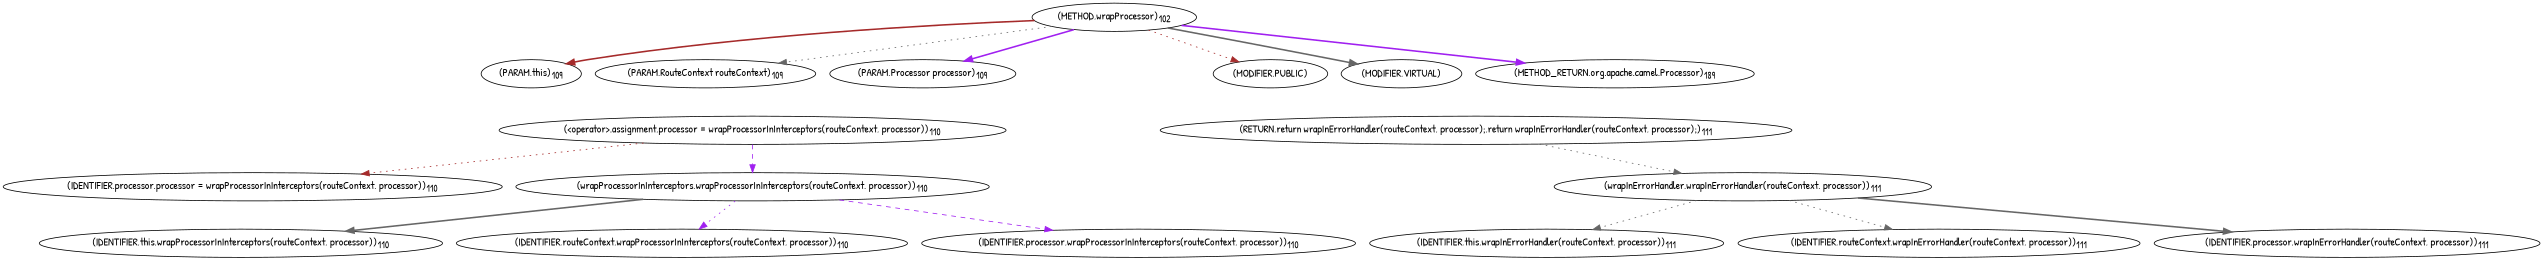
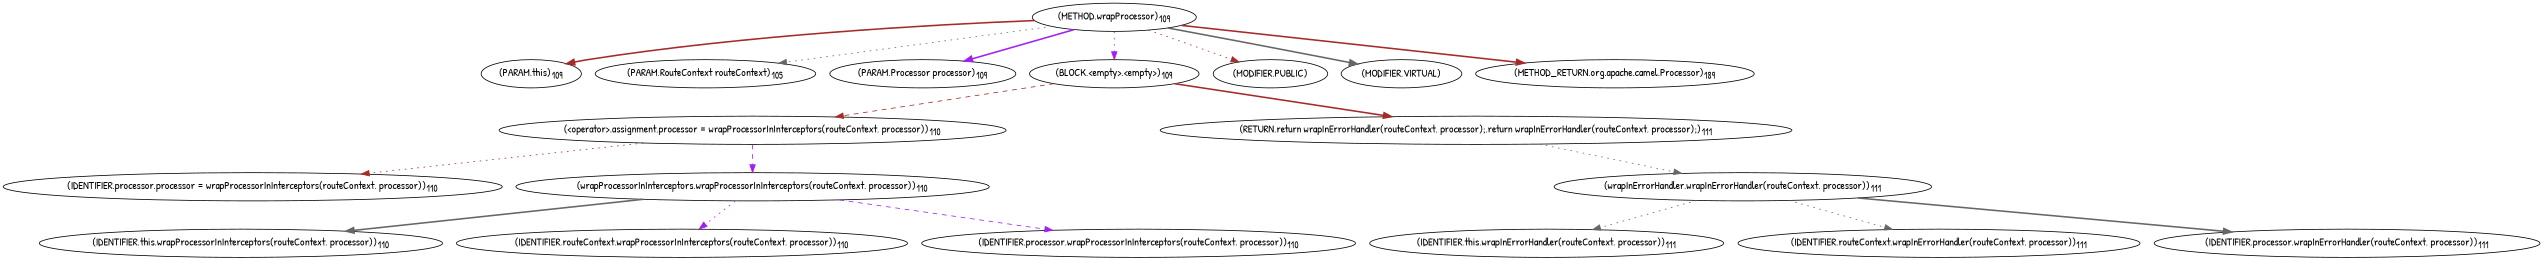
node "(METHOD,wrapProcessor)": text "102" -> "109"
edge "(METHOD,wrapProcessor)" -> "(METHOD_RETURN,org.apache.camel.Processor)": color purple -> brown
node "(PARAM,RouteContext routeContext)": text "109" -> "105"
node "(BLOCK,<empty>,<empty>)": added
